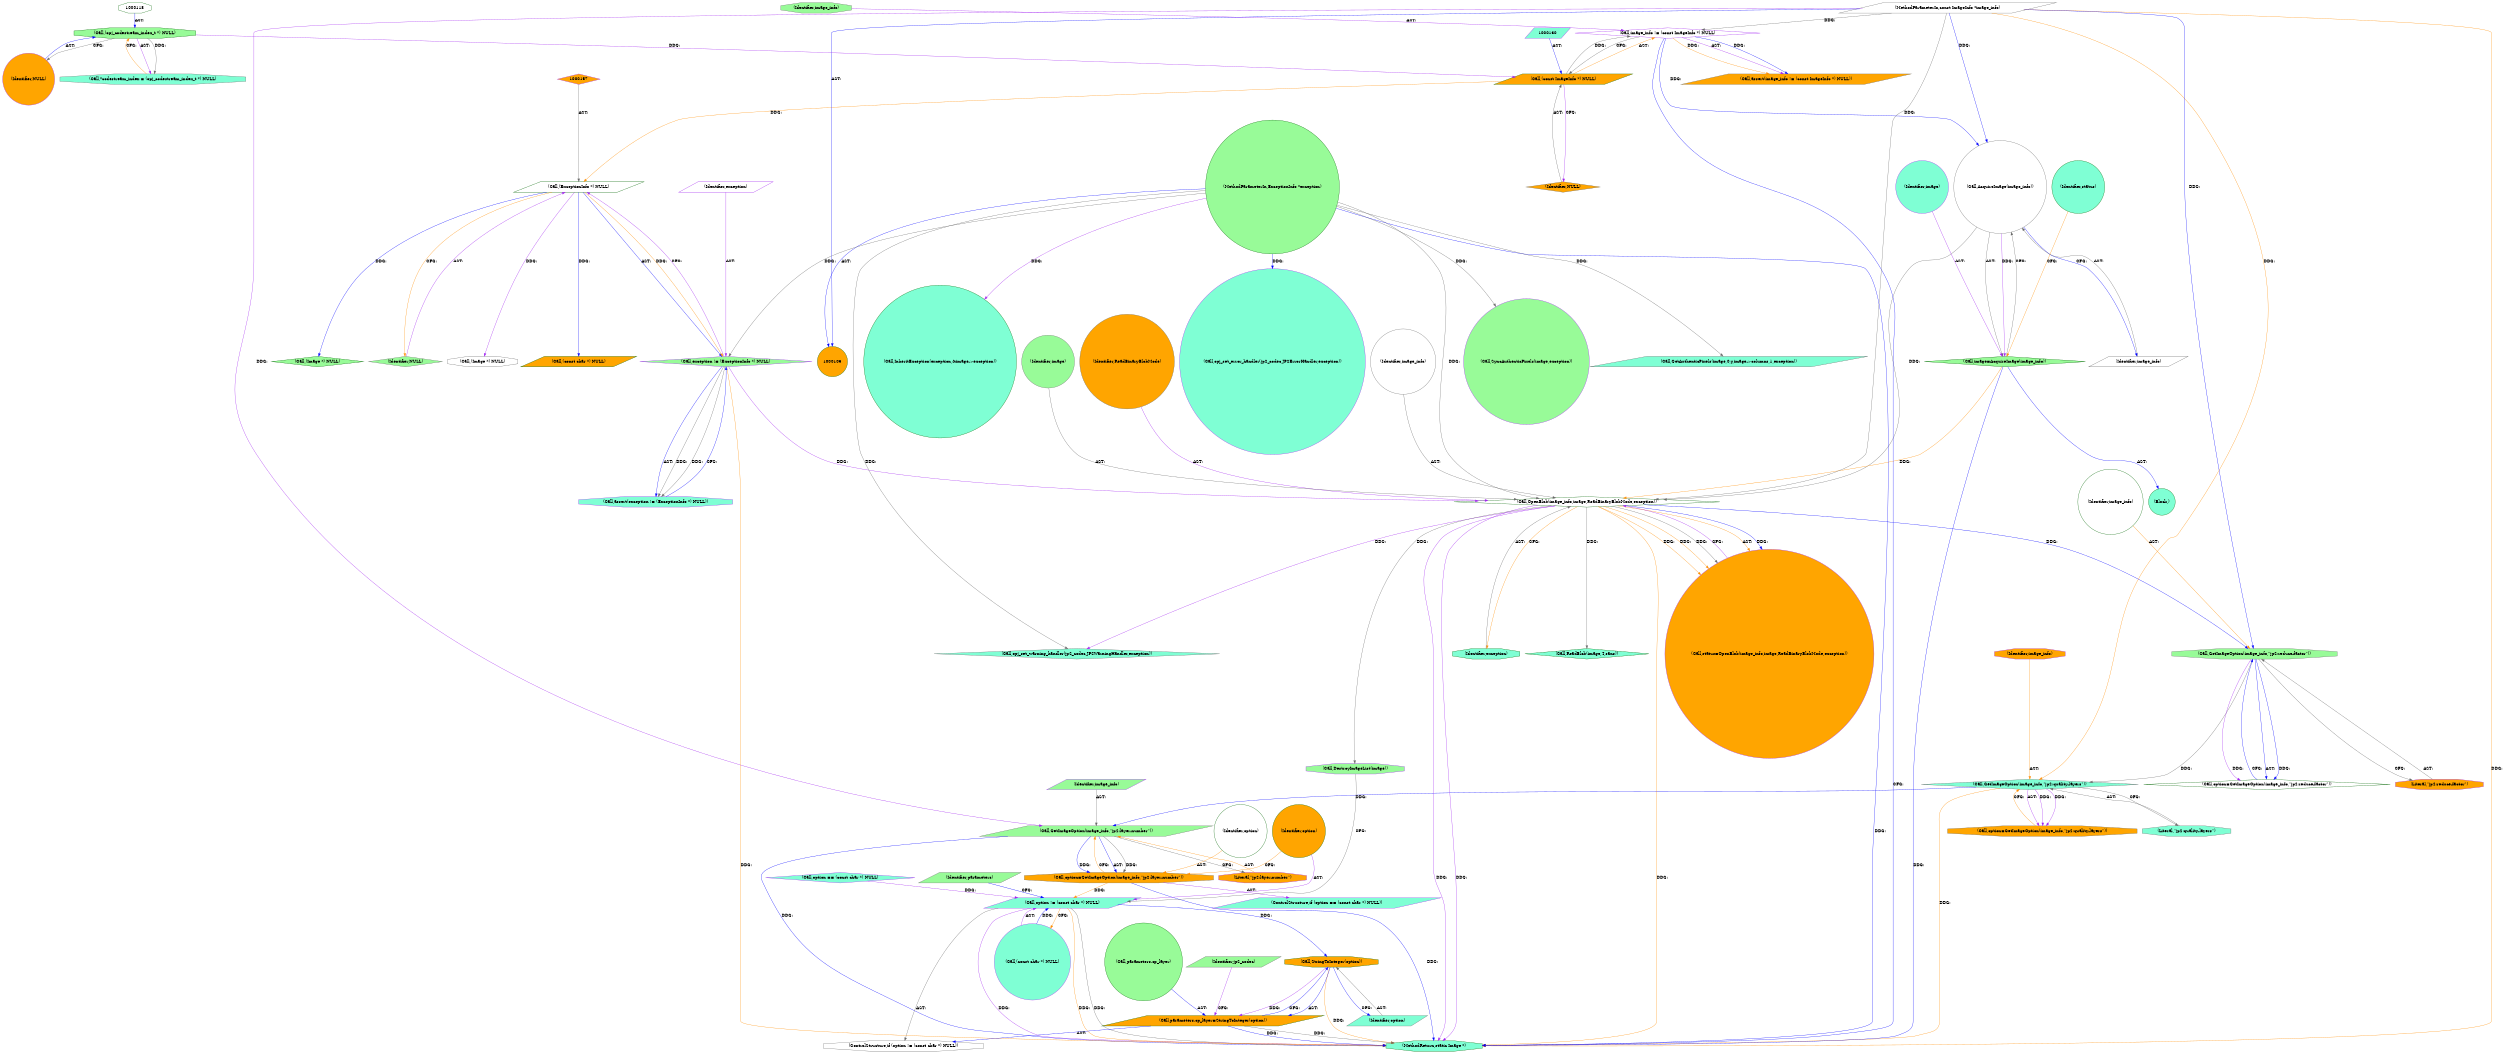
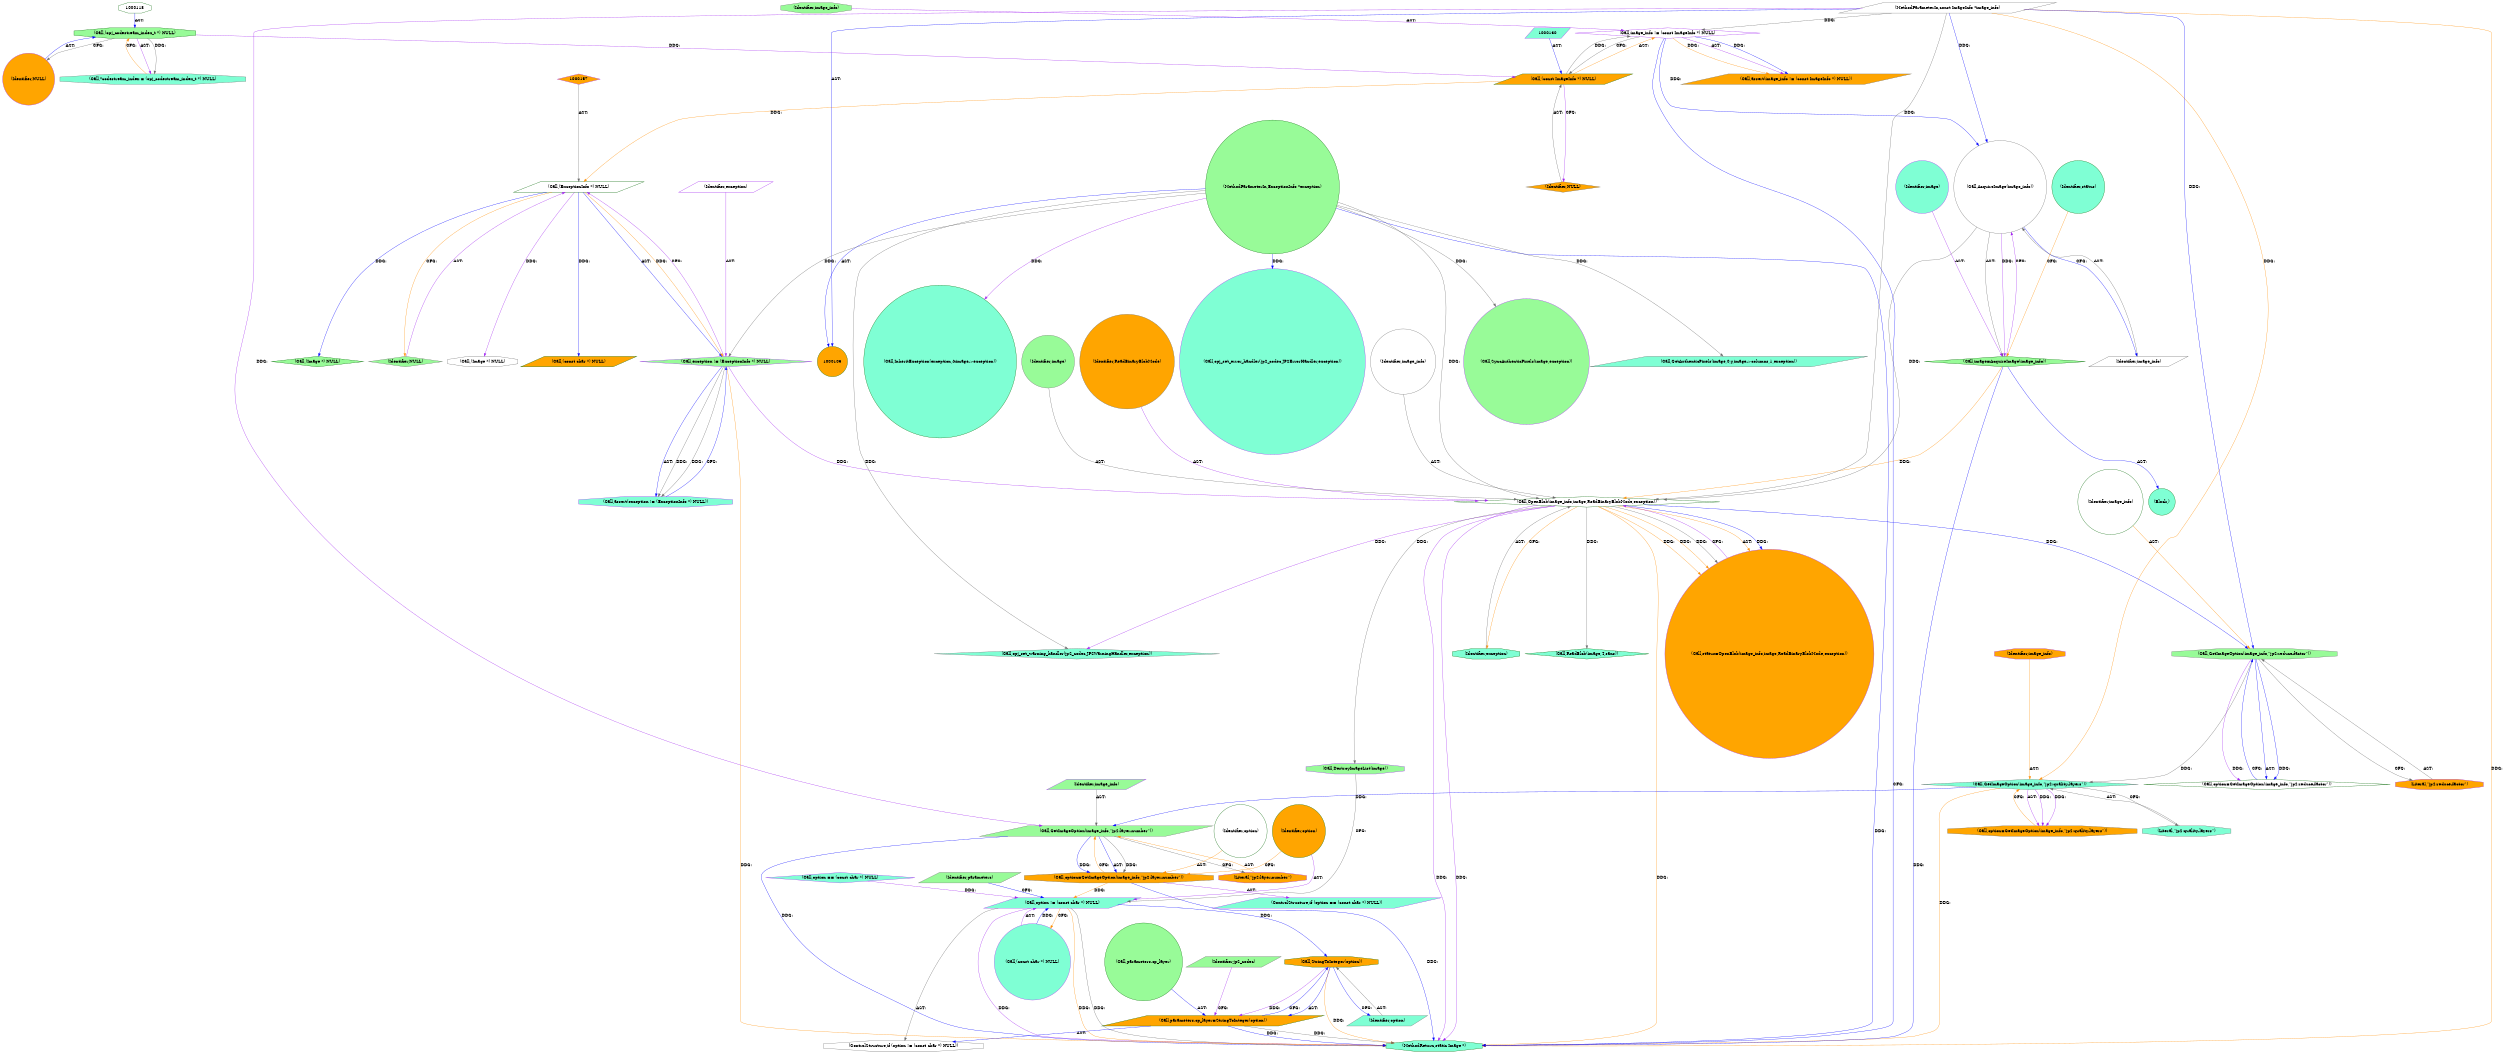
edge "(Call,image=AcquireImage(image_info))" -> "(Call,AcquireImage(image_info))": color gray40 -> purple
